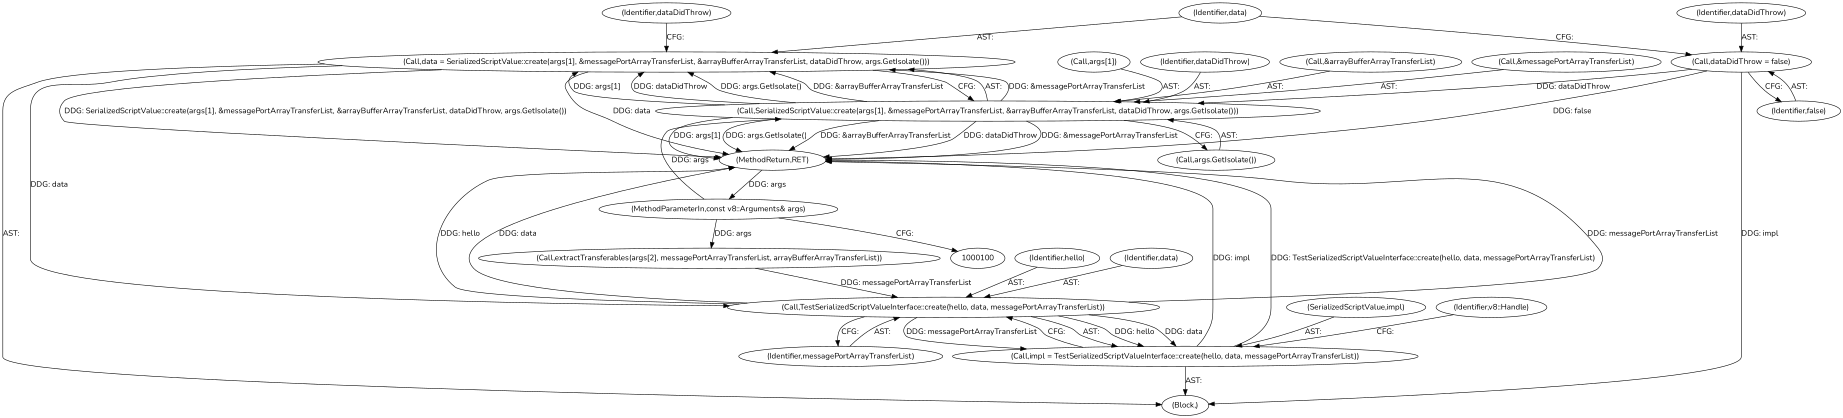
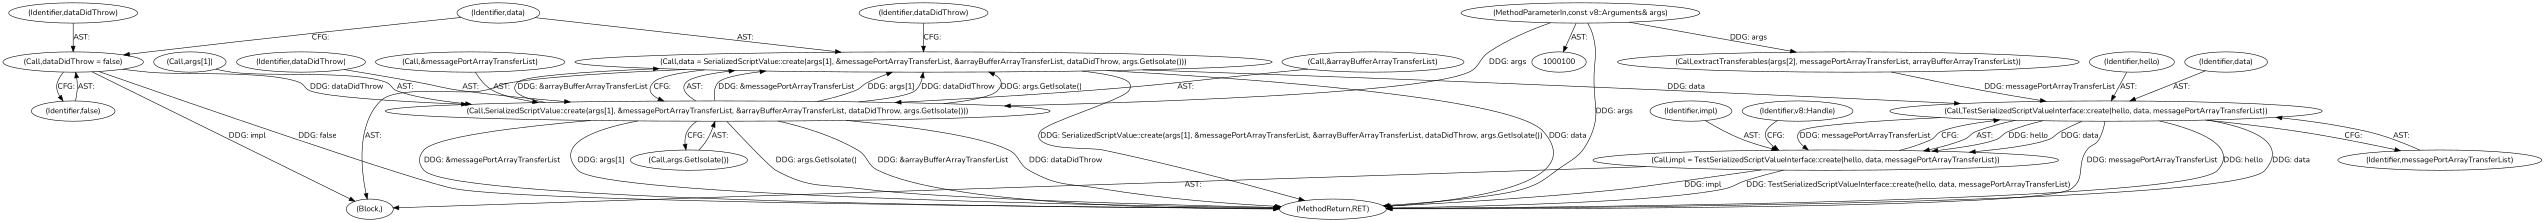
edge "(MethodReturn,RET)" -> "(MethodParameterIn,const v8::Arguments& args)": reversed
edge "(MethodParameterIn,const v8::Arguments& args)" -> "1000100": label "CFG: " -> "AST: "
node "(SerializedScriptValue,impl)": label "(SerializedScriptValue,impl)" -> "(Identifier,impl)"
